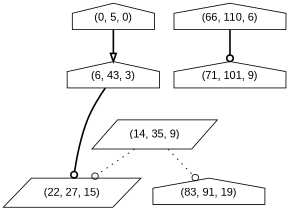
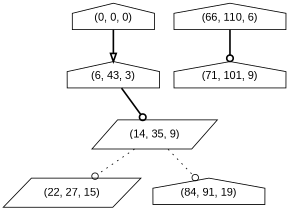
node "(0, 5, 0)": label "(0, 5, 0)" -> "(0, 0, 0)"
edge "(6, 43, 3)" -> "(22, 27, 15)": now "(6, 43, 3)" -> "(14, 35, 9)"
node "(83, 91, 19)": label "(83, 91, 19)" -> "(84, 91, 19)"
